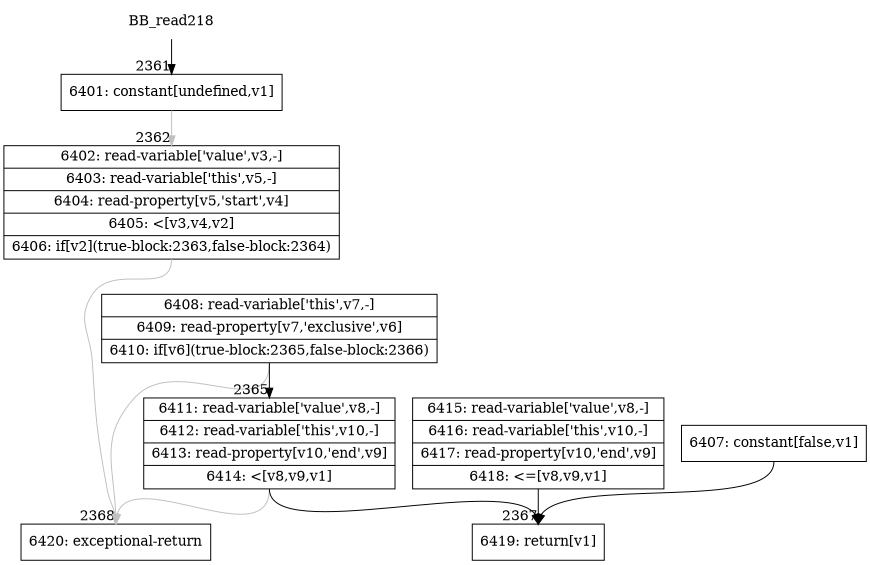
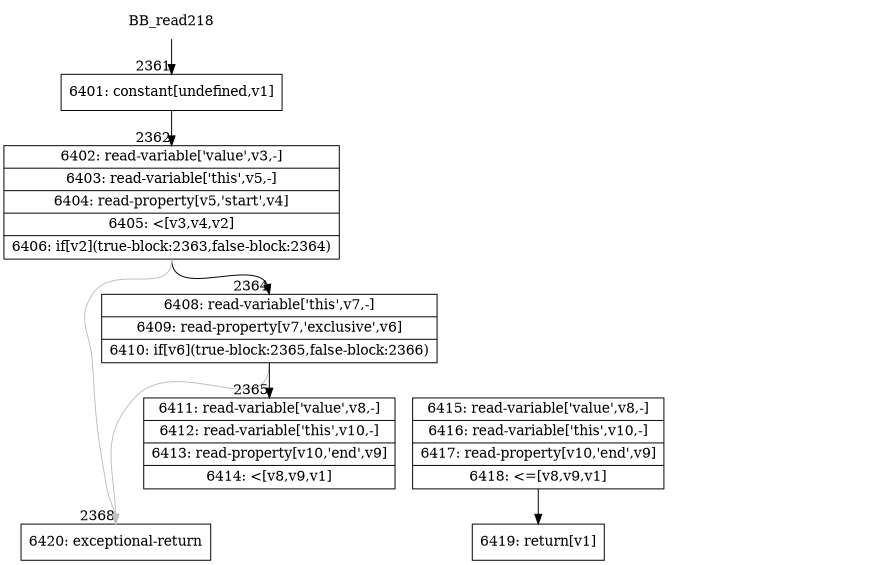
edge "6401: constant[undefined,v1]" -> "6402: read-variable['value',v3,-]": color gray -> black
edge "6402: read-variable['value',v3,-]" -> "6408: read-variable['this',v7,-]": added
node "6407: constant[false,v1]": removed
edge "6411: read-variable['value',v8,-]" -> "6419: return[v1]": removed
edge "6411: read-variable['value',v8,-]" -> "6420: exceptional-return": removed
